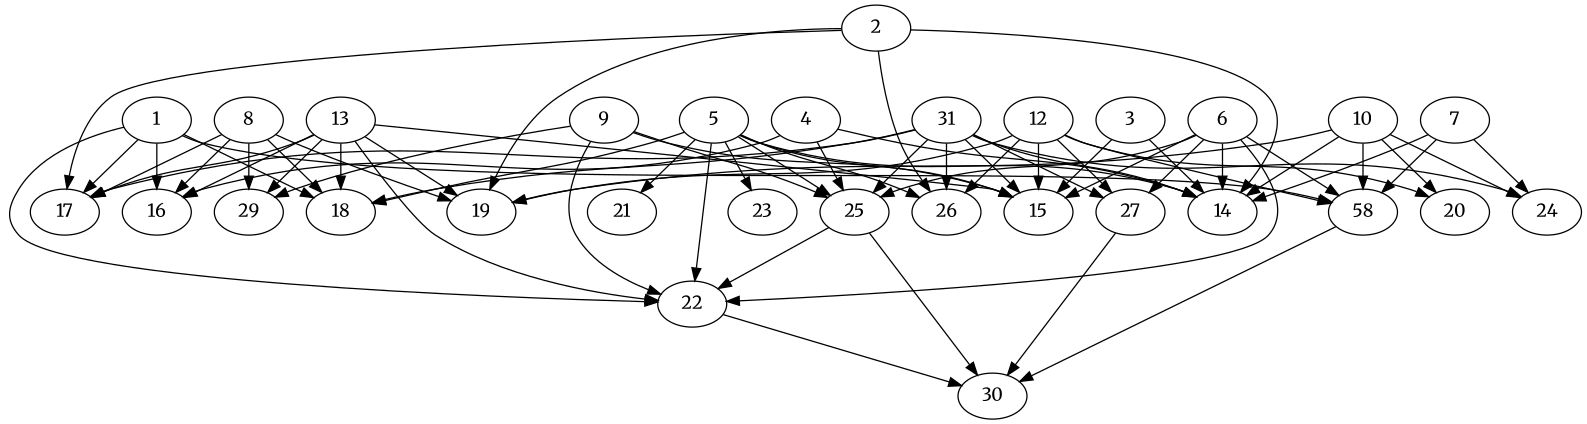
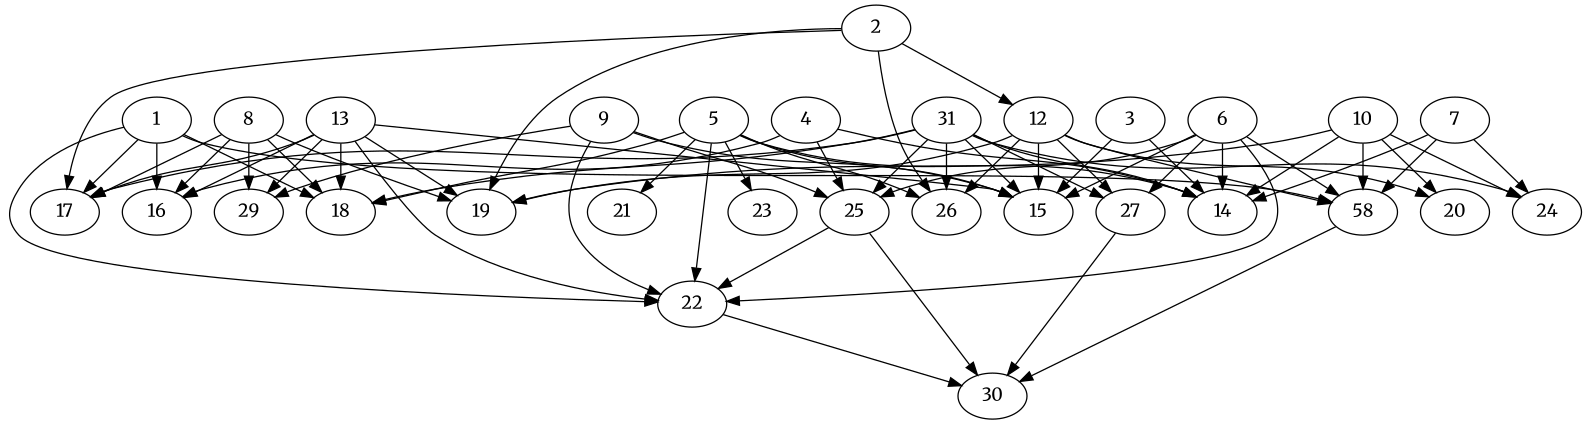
edge "2" -> "14": now "2" -> "12"
edge "5" -> "25": removed
